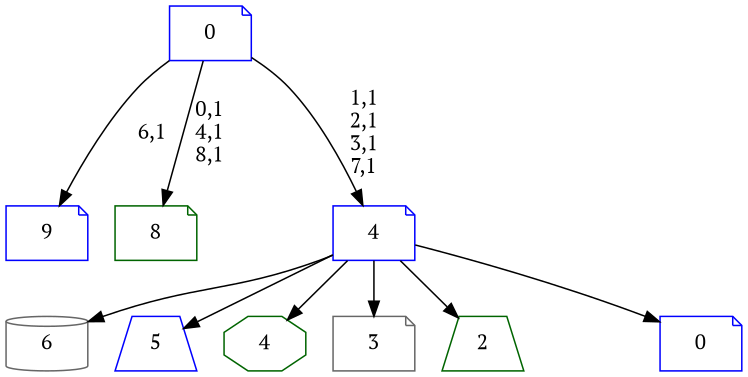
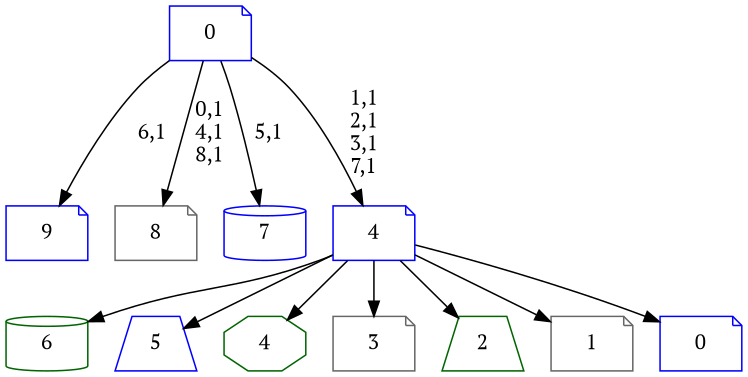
node "8": color darkgreen -> gray40
node "7": added
node "6": color gray40 -> darkgreen
node "1": added
